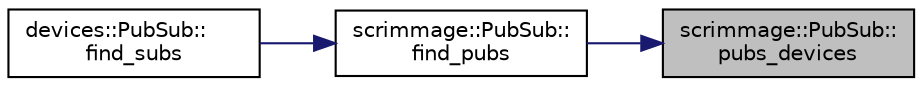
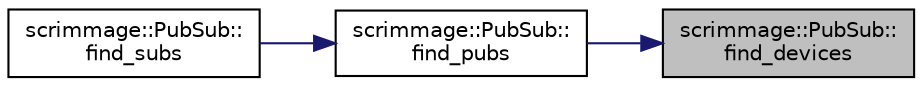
node "devices::PubSub:: find_subs": label "devices::PubSub:: find_subs" -> "scrimmage::PubSub:: find_subs"
node "scrimmage::PubSub:: pubs_devices": label "scrimmage::PubSub:: pubs_devices" -> "scrimmage::PubSub:: find_devices"
